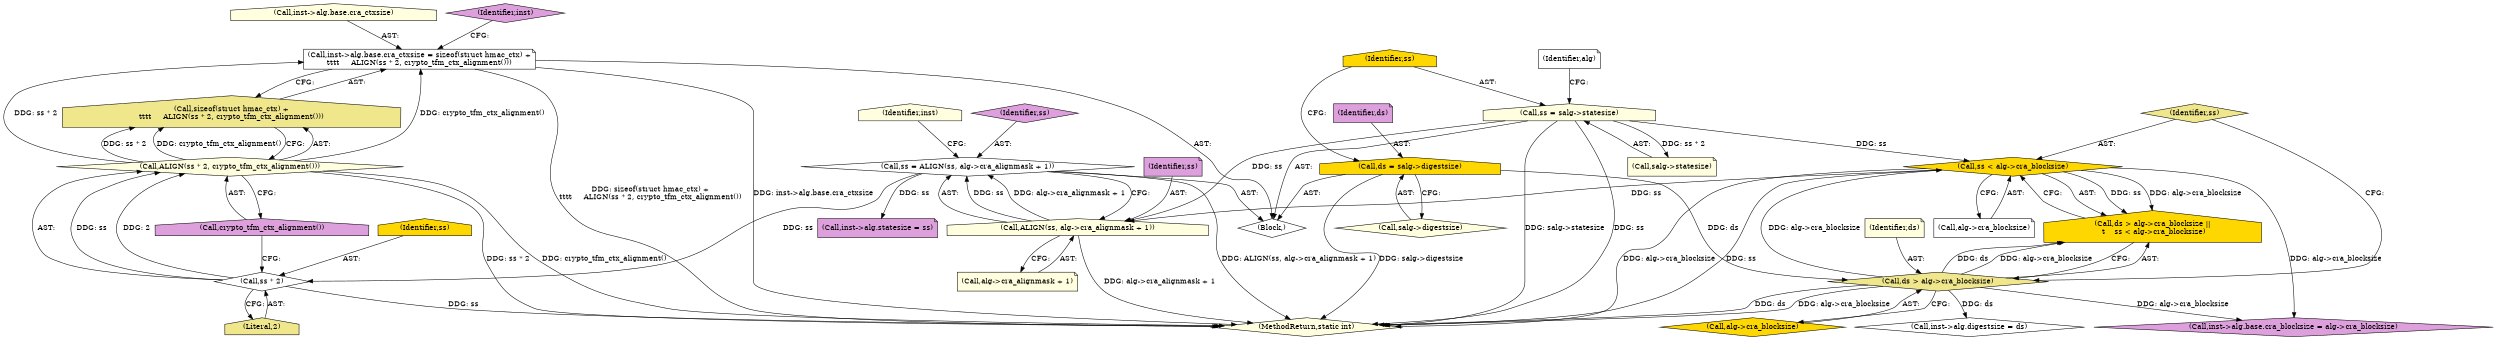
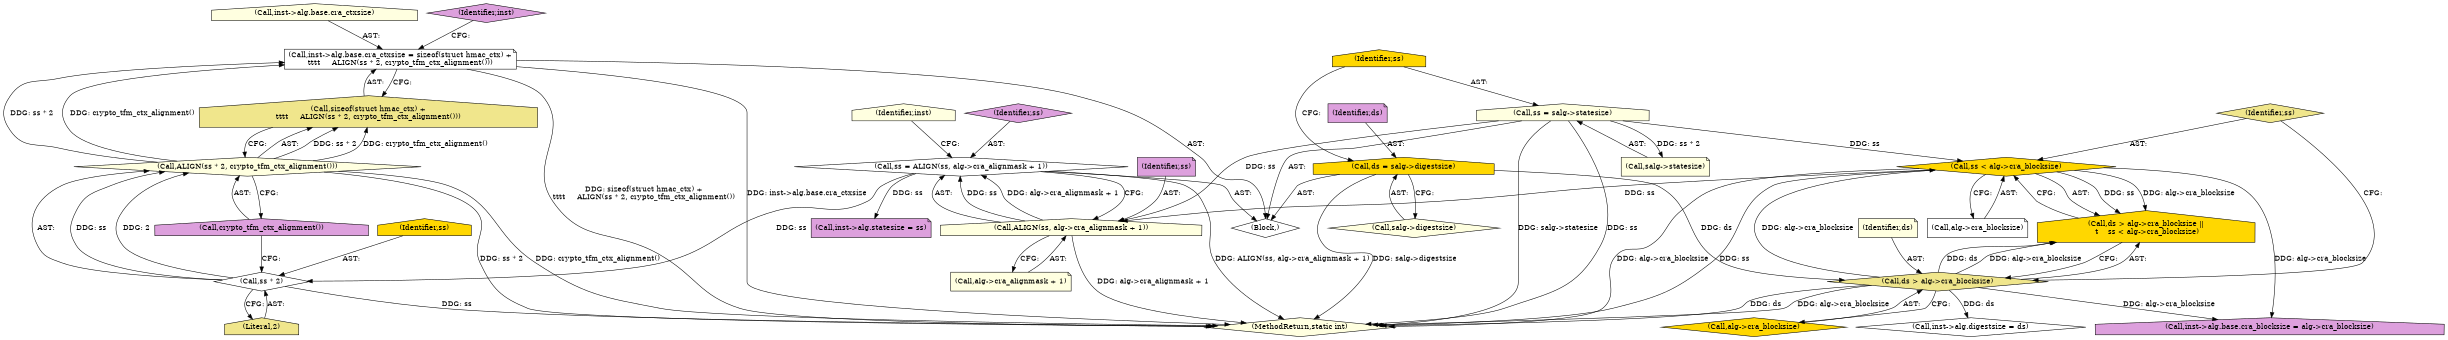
node "(Identifier,alg)": removed
node "(Call,inst->alg.base.cra_blocksize = alg->cra_blocksize)": shape diamond -> house
